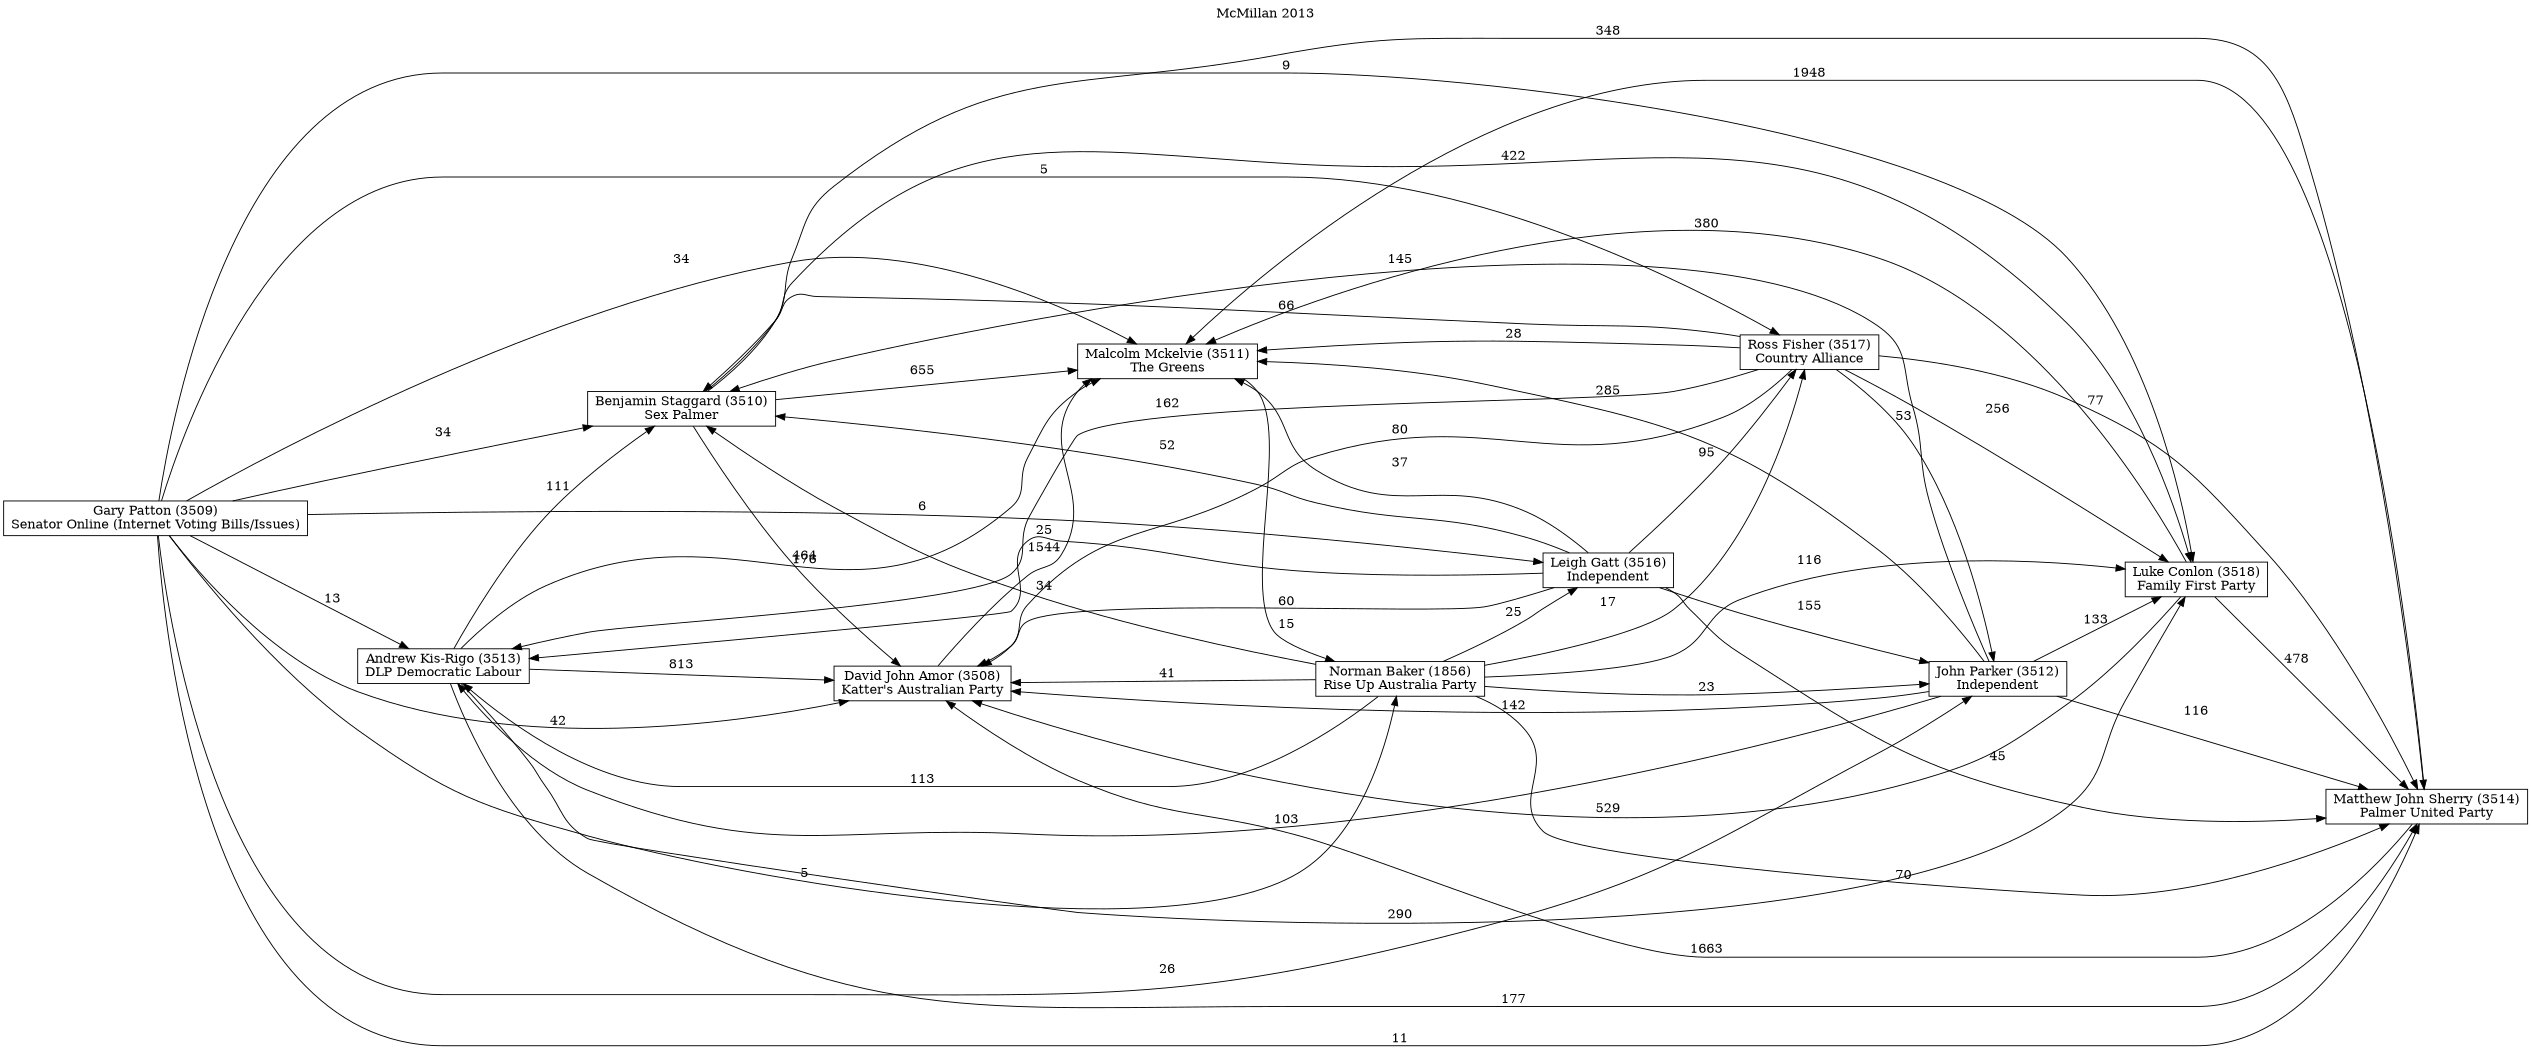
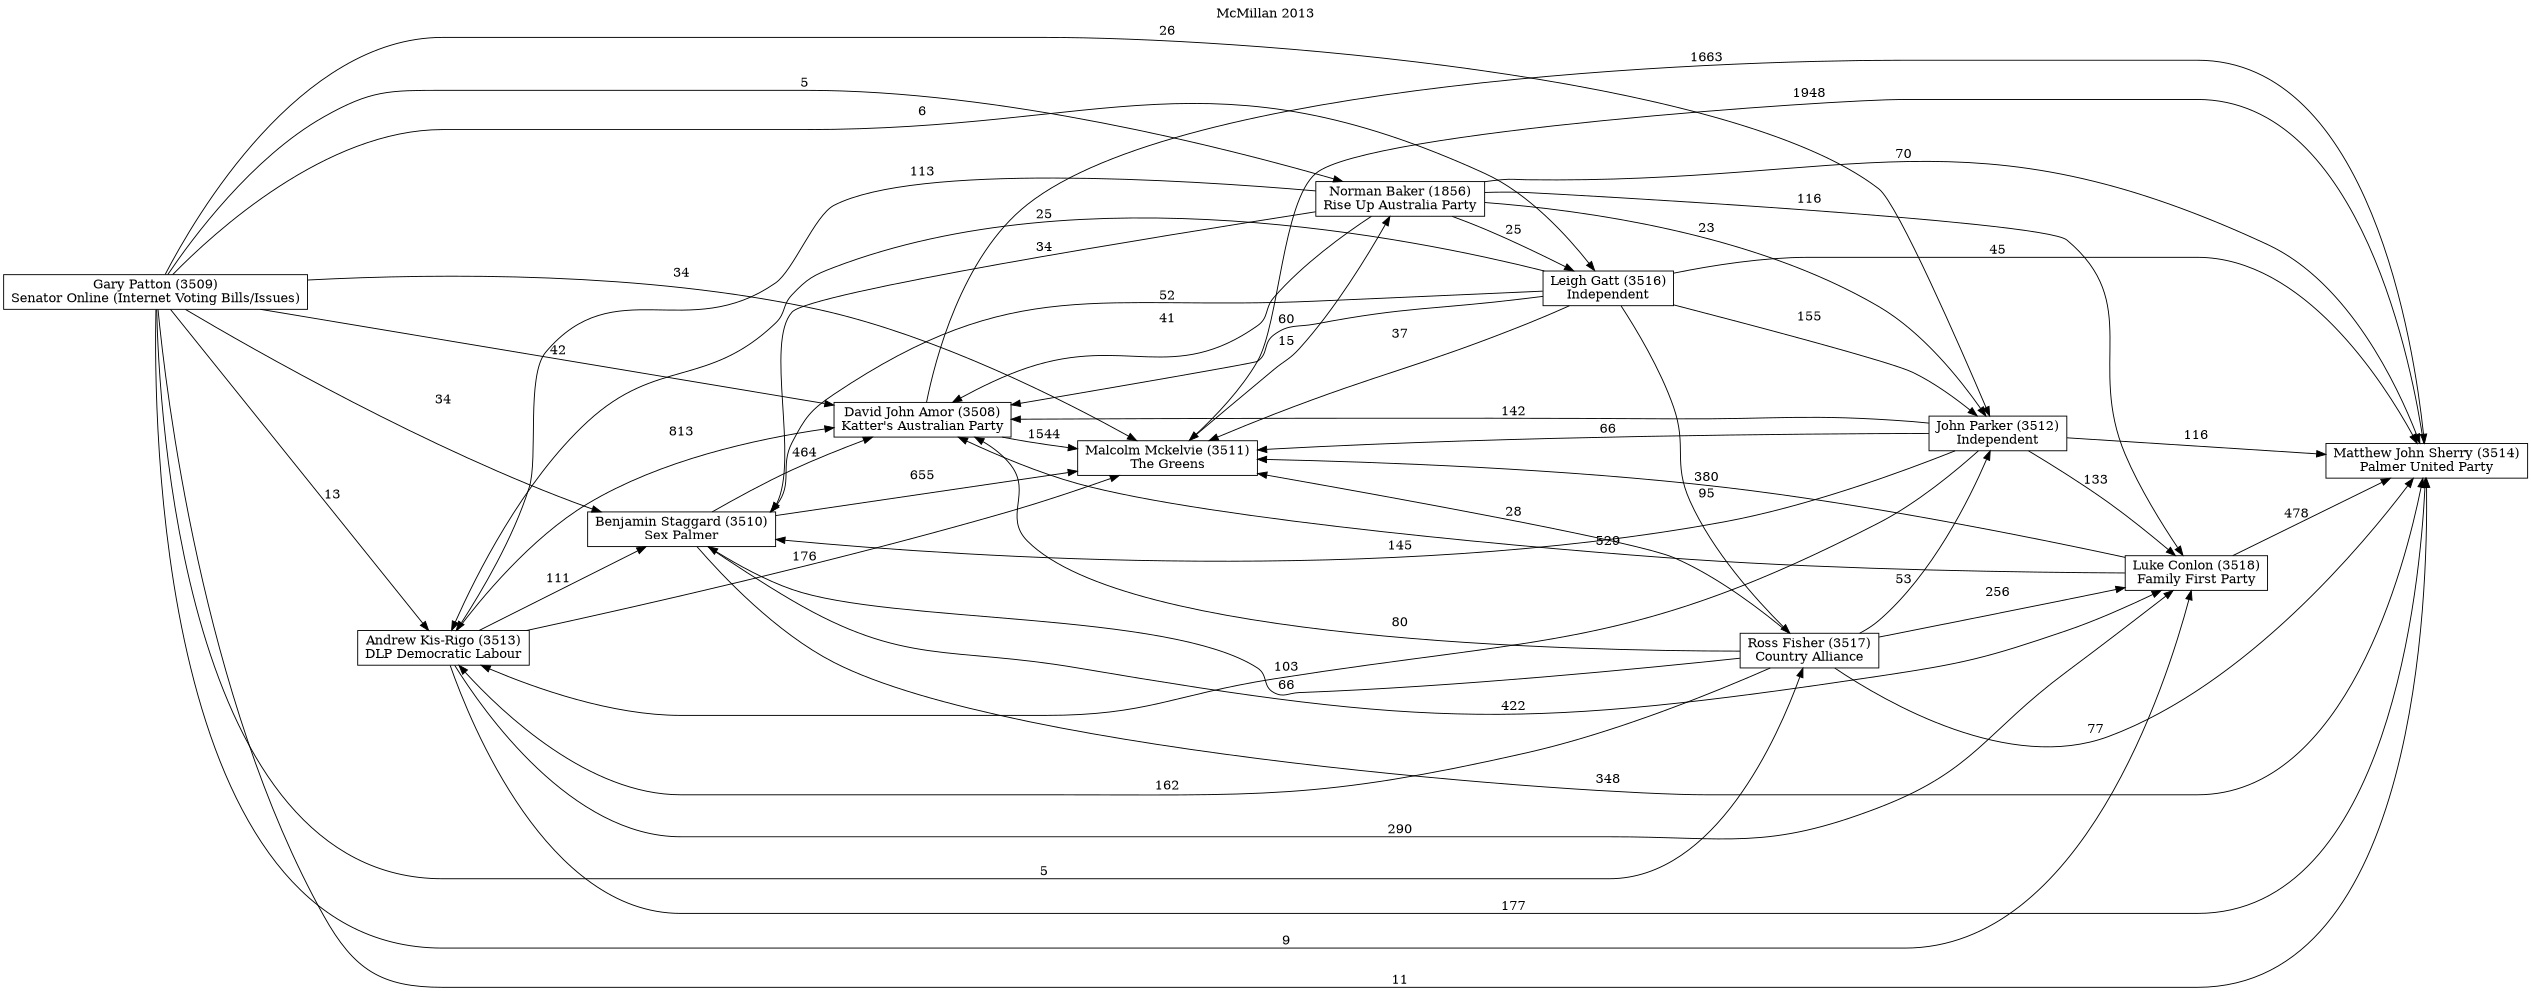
edge "John Parker (3512) Independent" -> "Malcolm Mckelvie (3511) The Greens": label "285" -> "66"
edge "Norman Baker (1856) Rise Up Australia Party" -> "Ross Fisher (3517) Country Alliance": removed, label "17"
edge "Matthew John Sherry (3514) Palmer United Party" -> "David John Amor (3508) Katter's Australian Party": reversed
